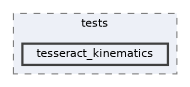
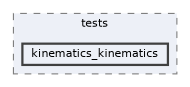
node "tesseract_kinematics": label "tesseract_kinematics" -> "kinematics_kinematics"
